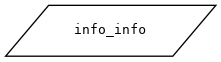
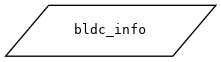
node "info_info": label "info_info" -> "bldc_info"
